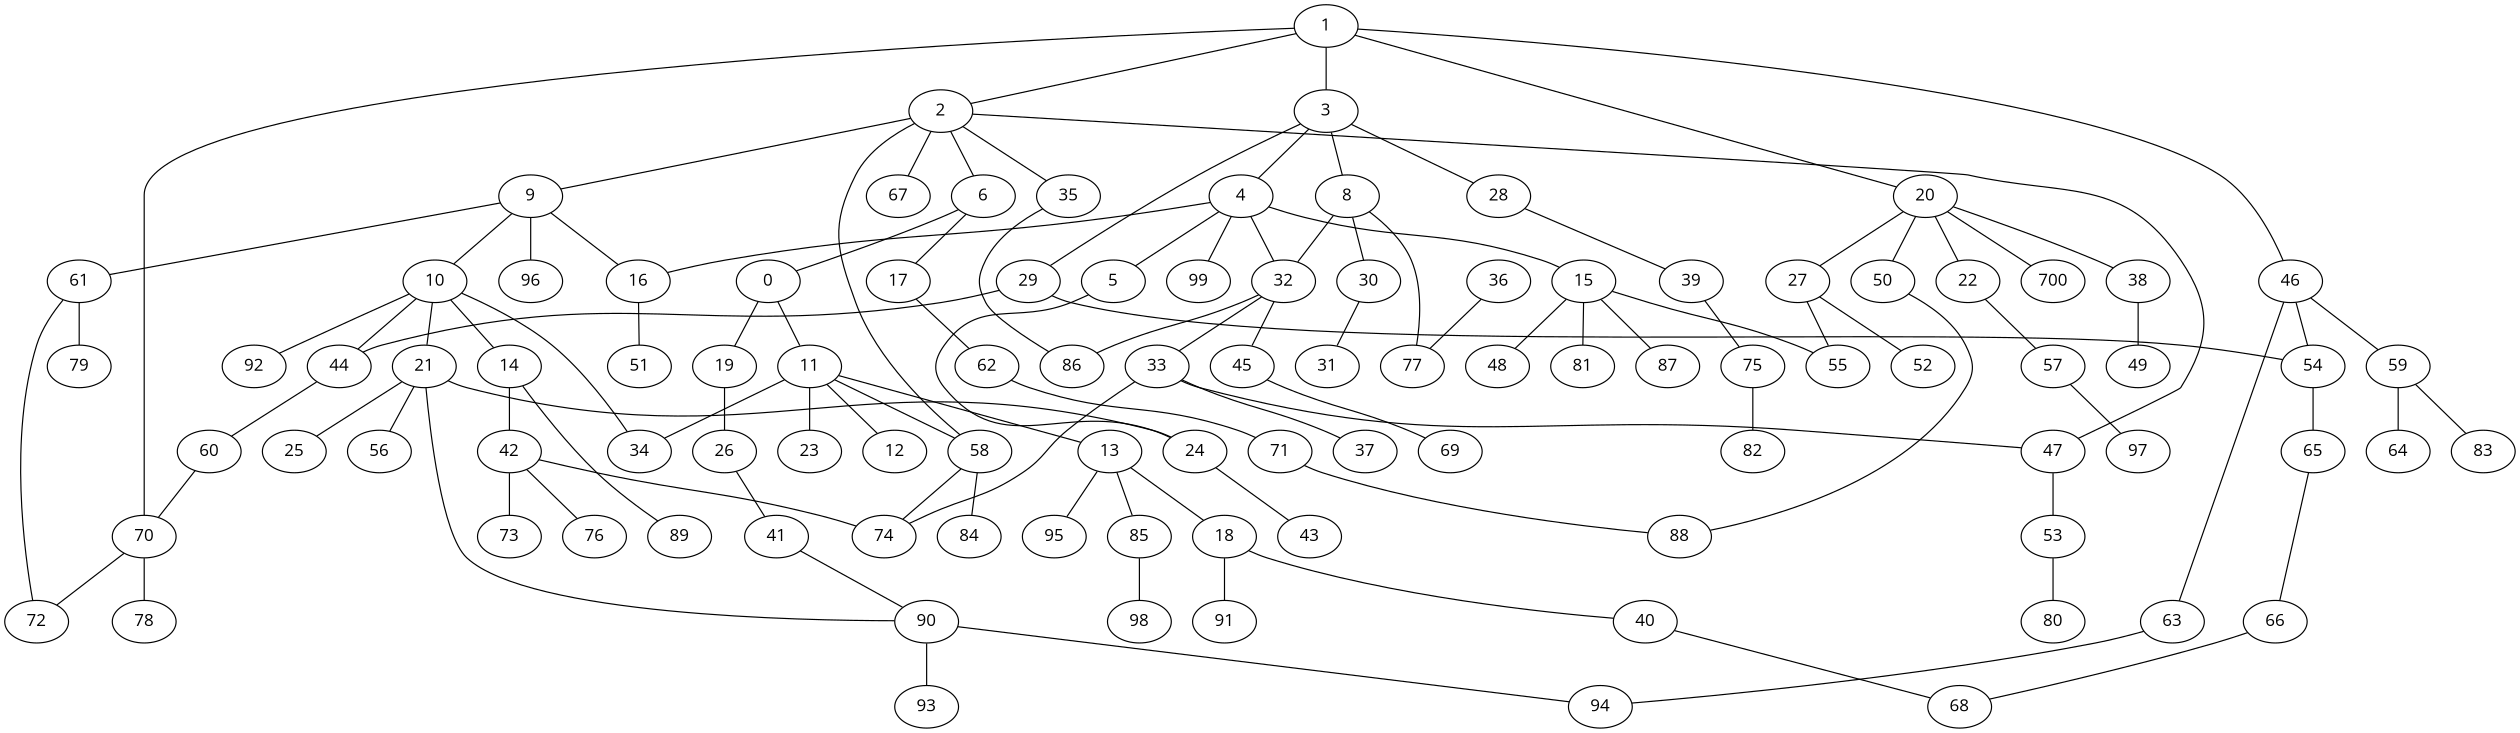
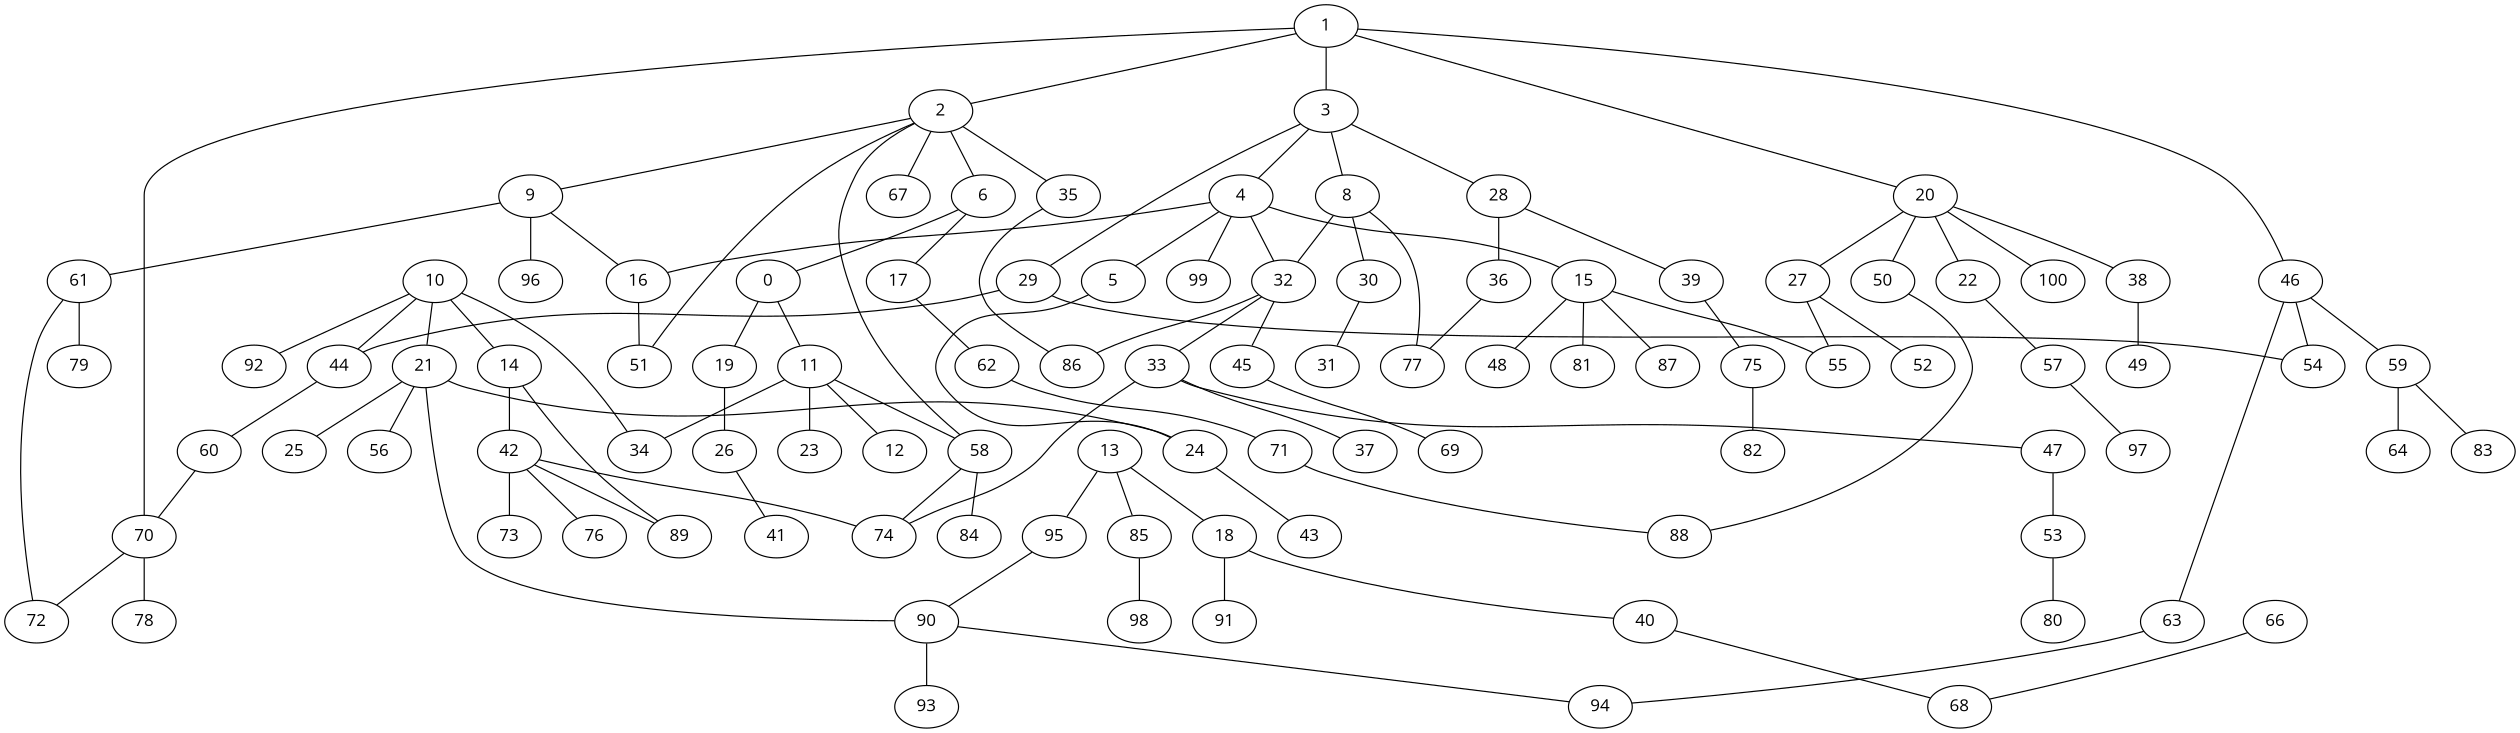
edge "2" -- "47": now "2" -- "51"
edge "9" -- "10": removed
edge "28" -- "36": added
node "700": label "700" -> "100"
edge "11" -- "13": removed
node "65": removed
edge "42" -- "89": added
edge "41" -- "90": now "95" -- "90"
